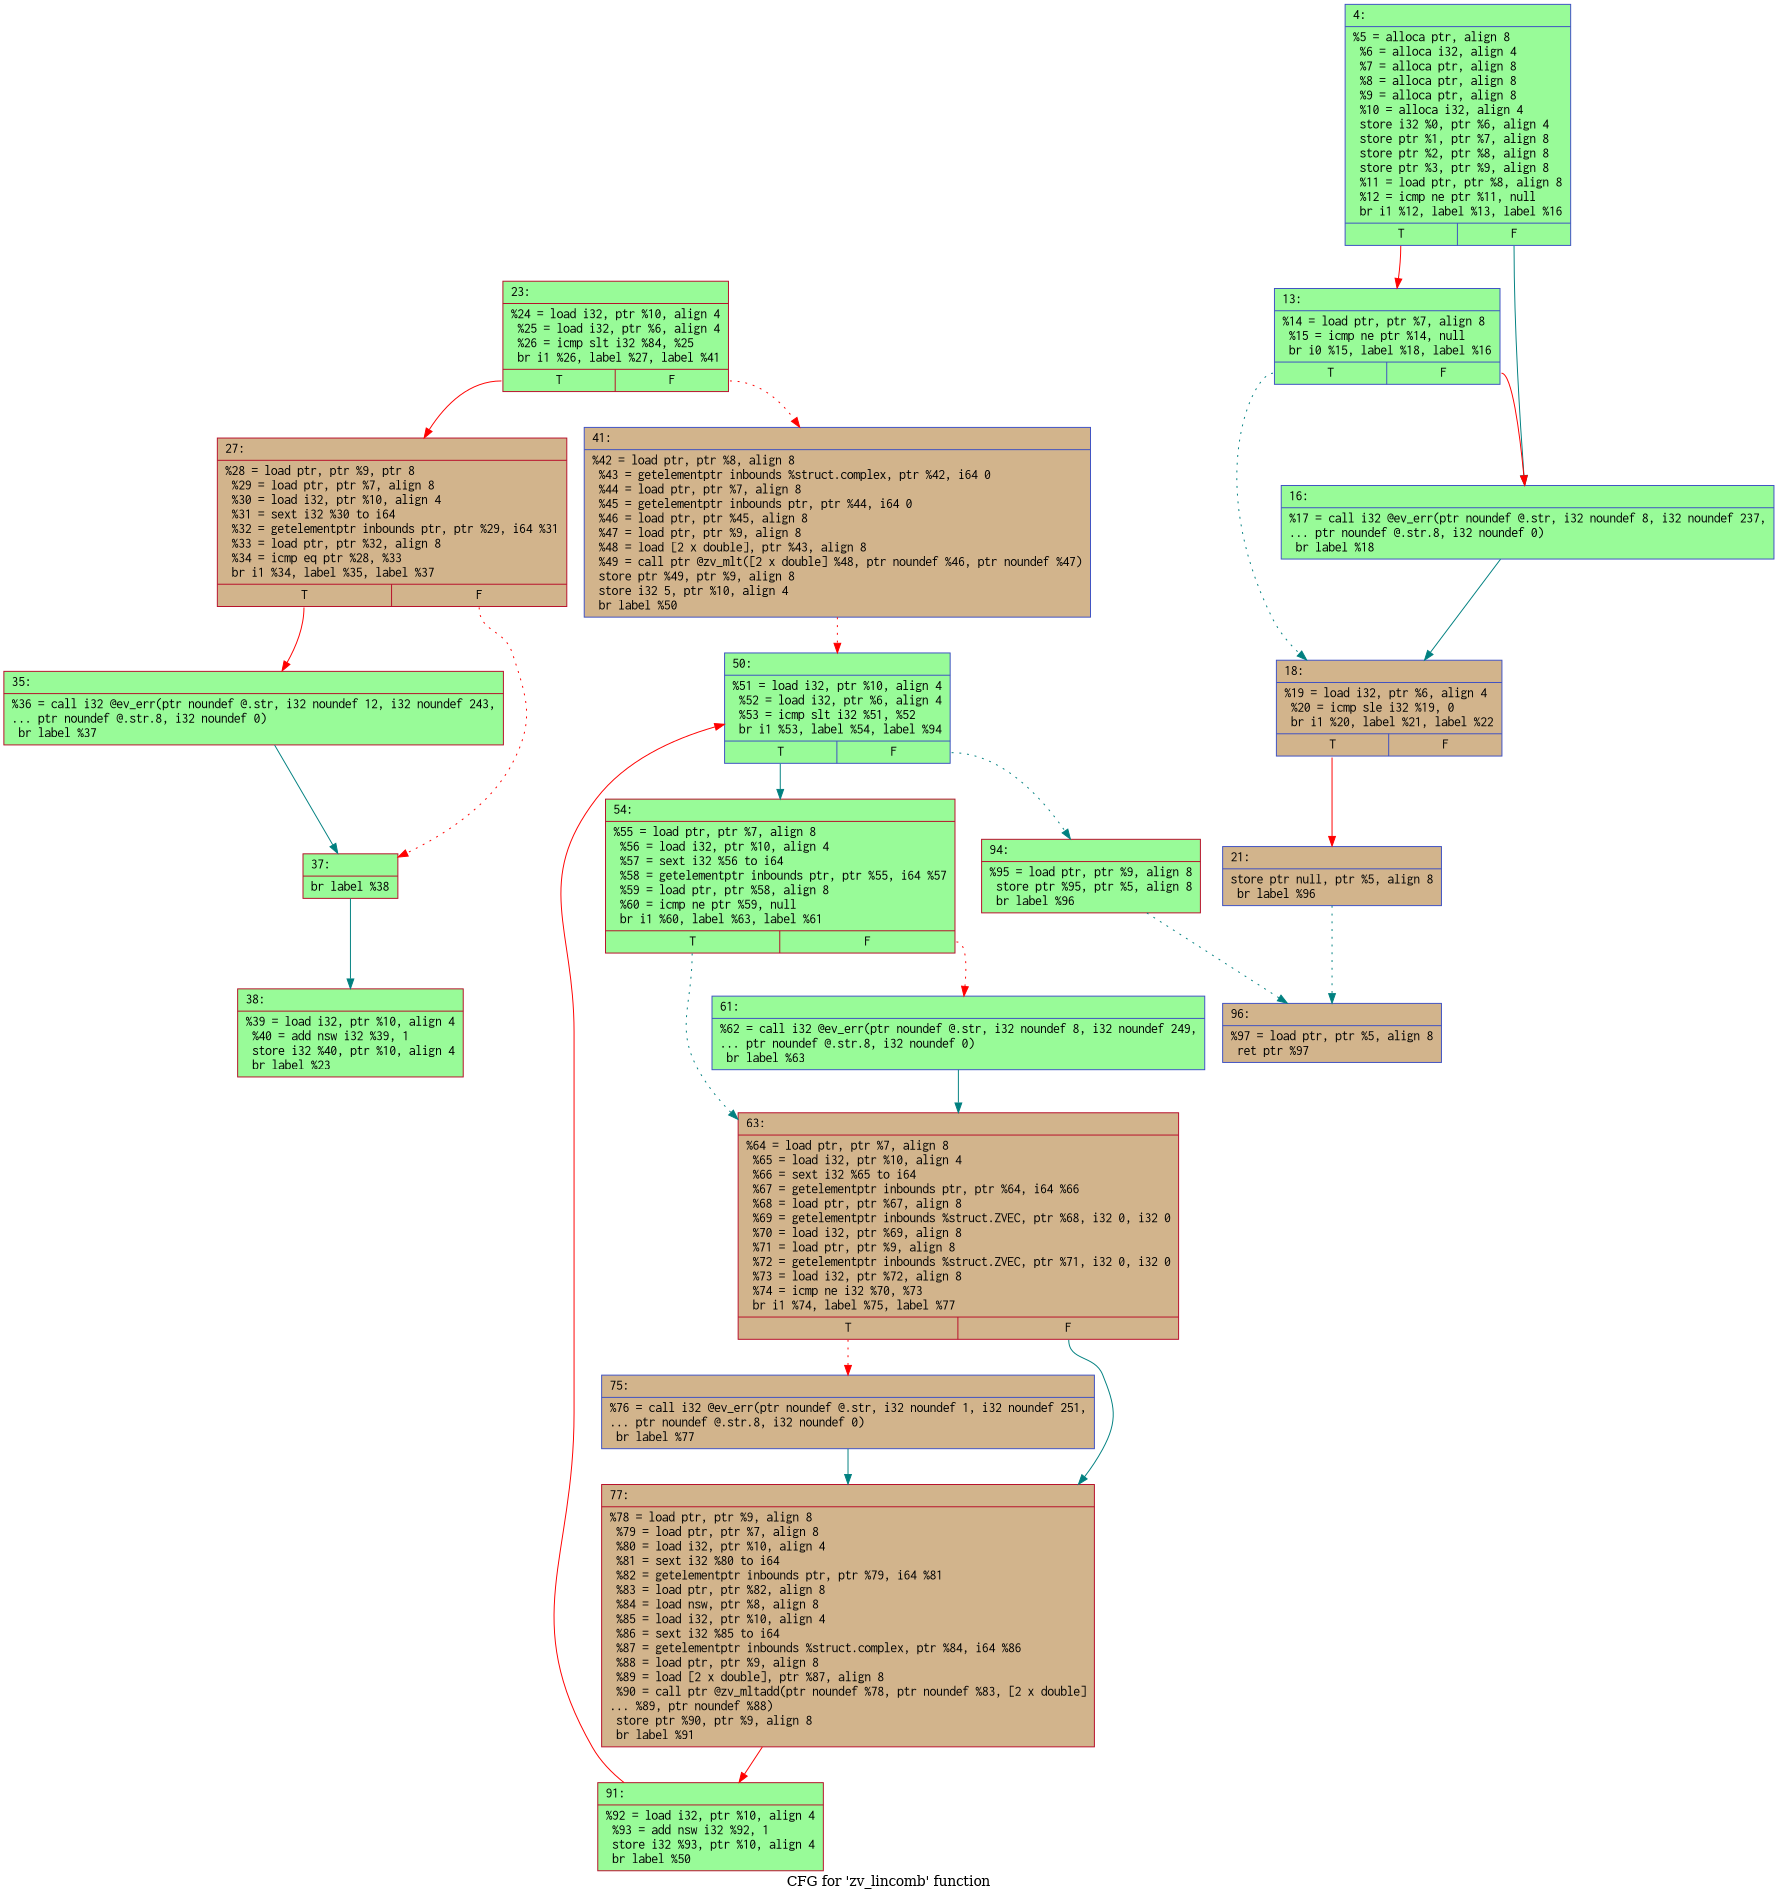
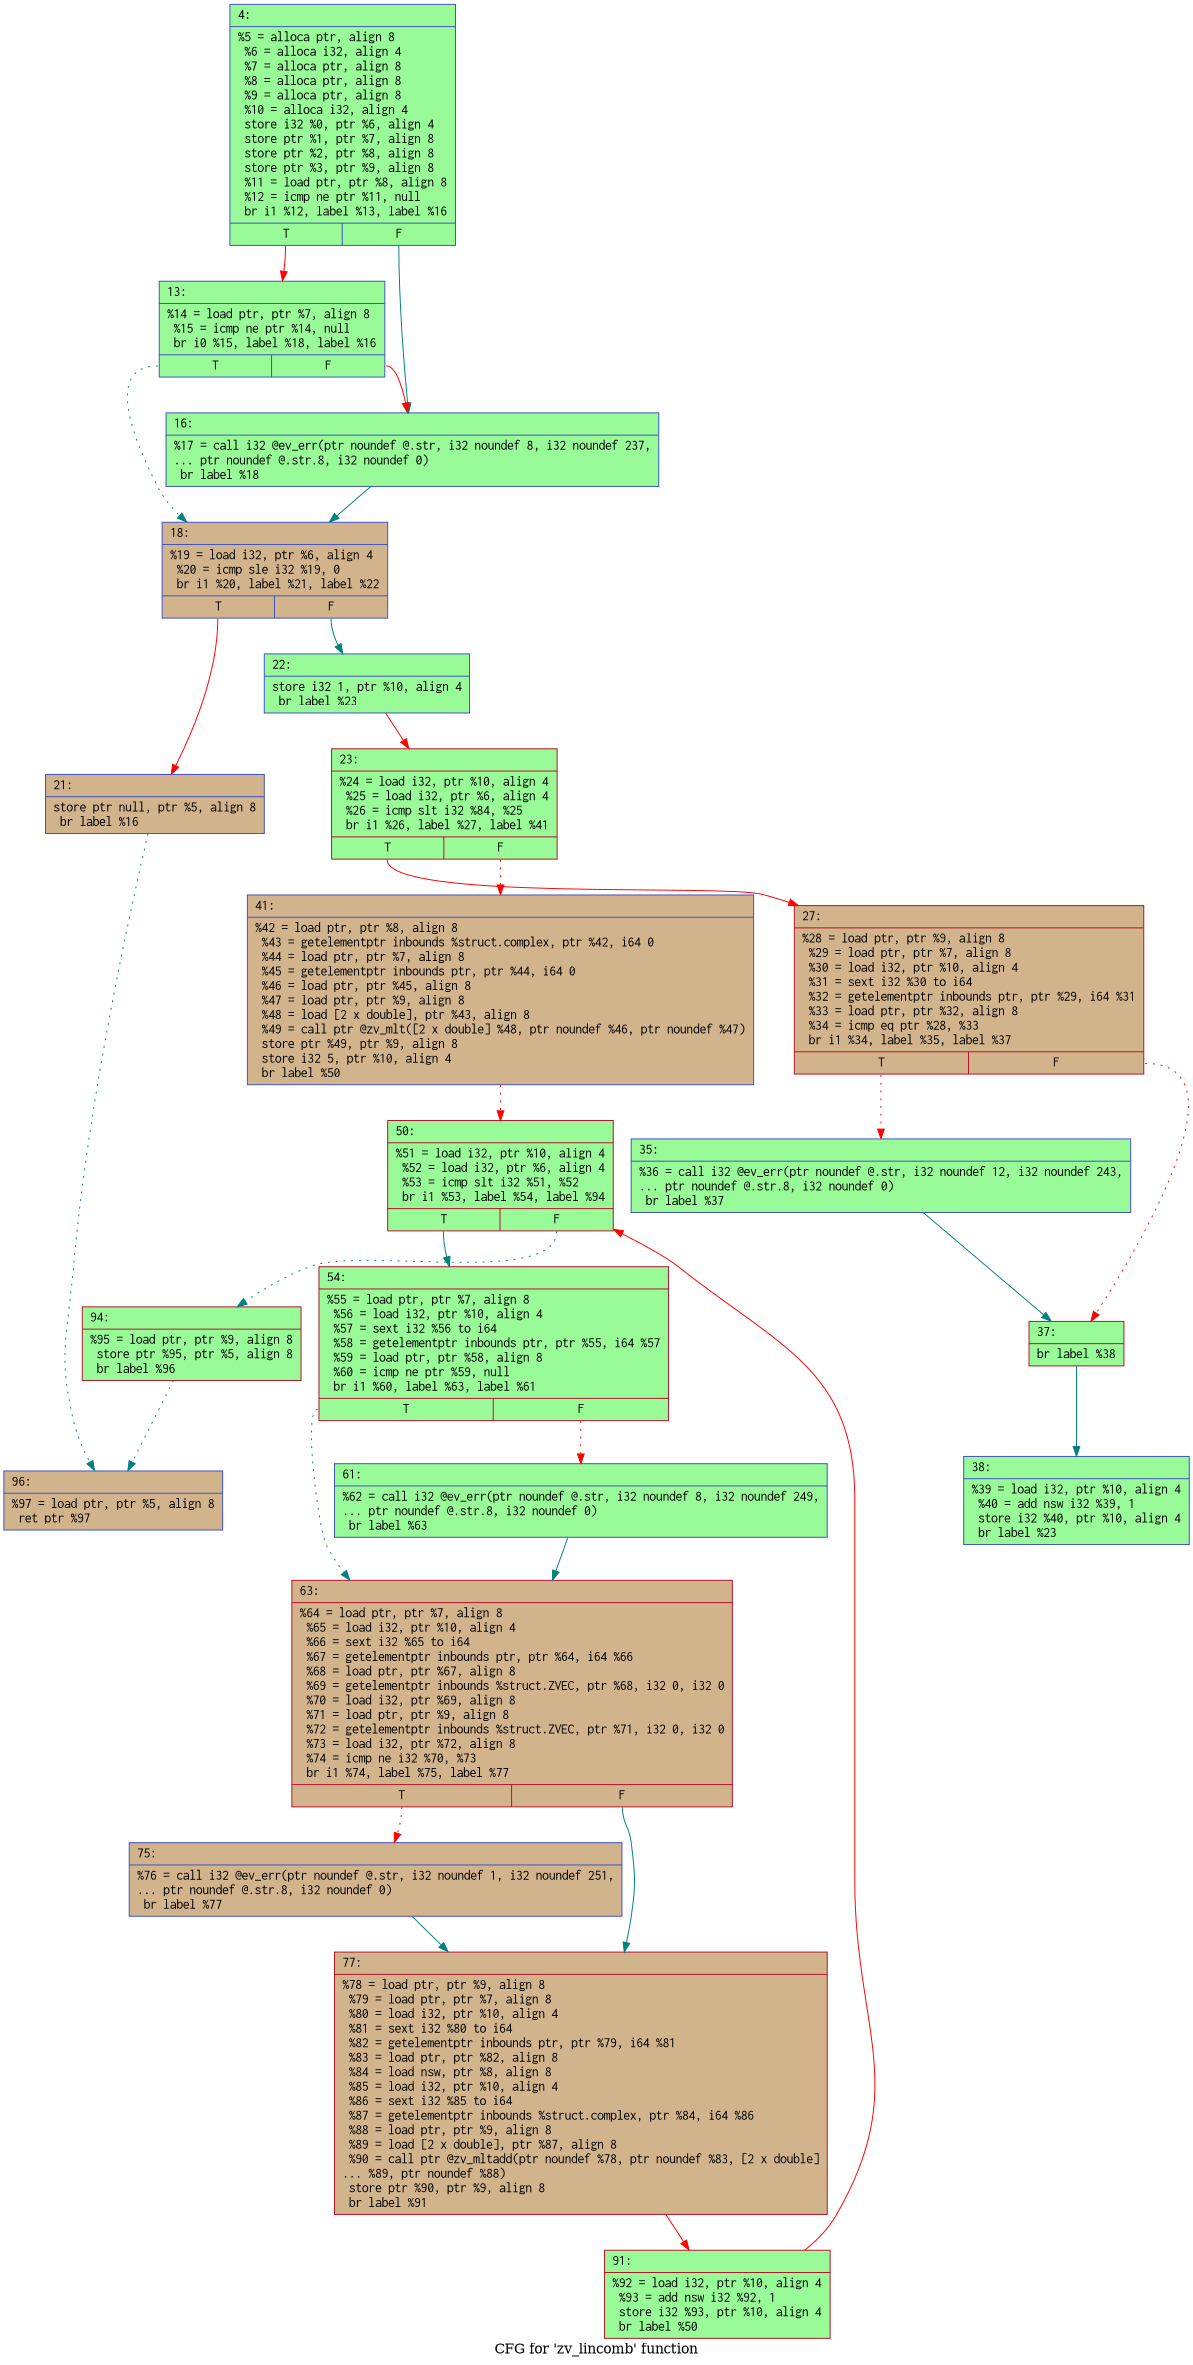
node "27:": text "%28 = load ptr, ptr %9, ptr 8" -> "%28 = load ptr, ptr %9, align 8"
edge "27:" -> "35:": style solid -> dotted
node "22:": added
node "35:": color #b70d28ff -> #3d50c3ff
node "50:": color #3d50c3ff -> #b70d28ff
node "21:": text "br label %96" -> "br label %16"
node "38:": color #b70d28ff -> #3d50c3ff
